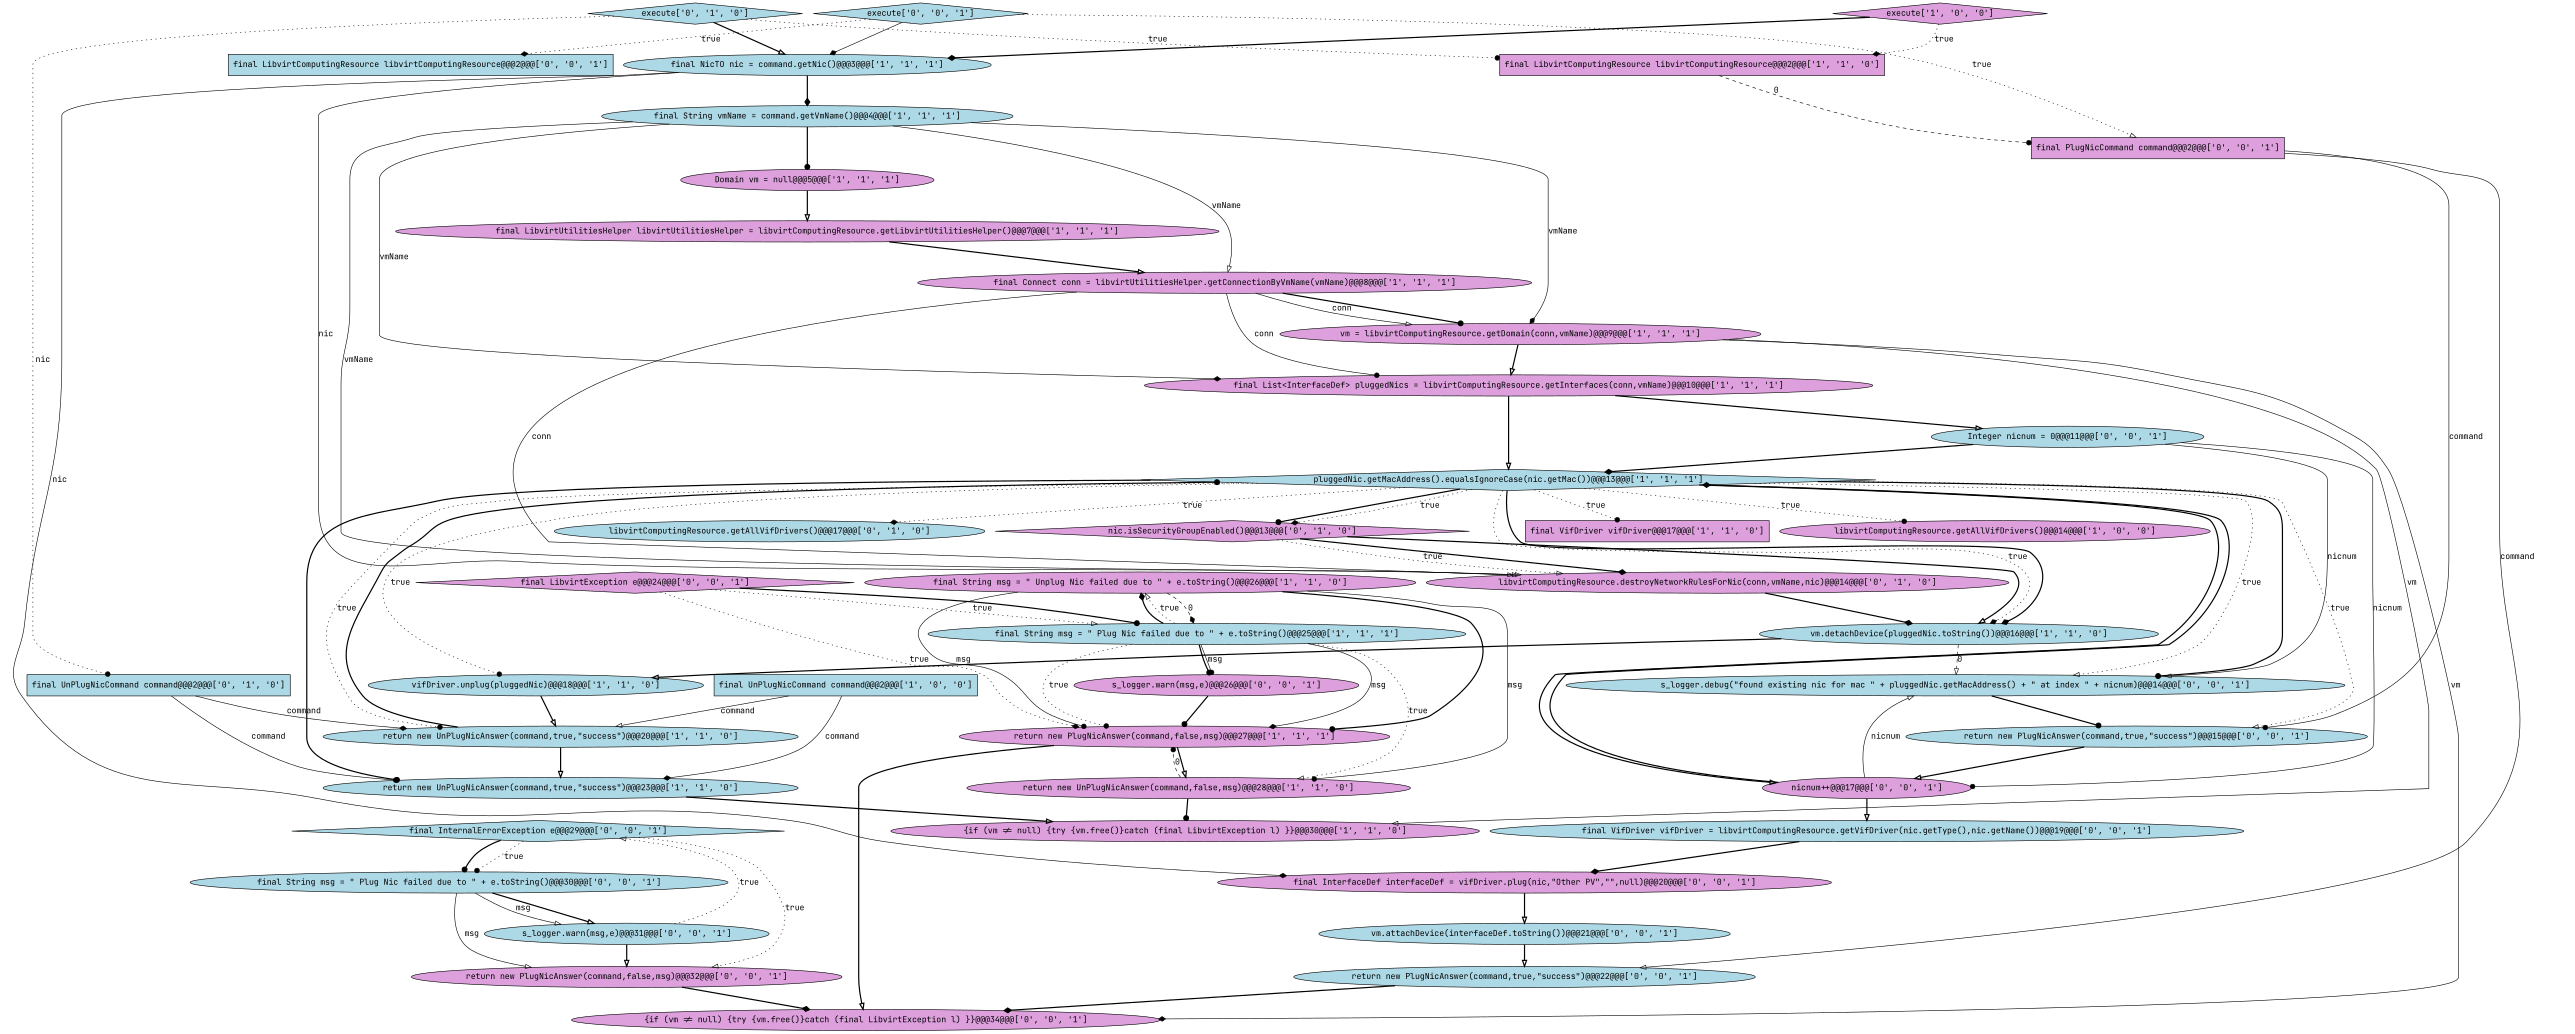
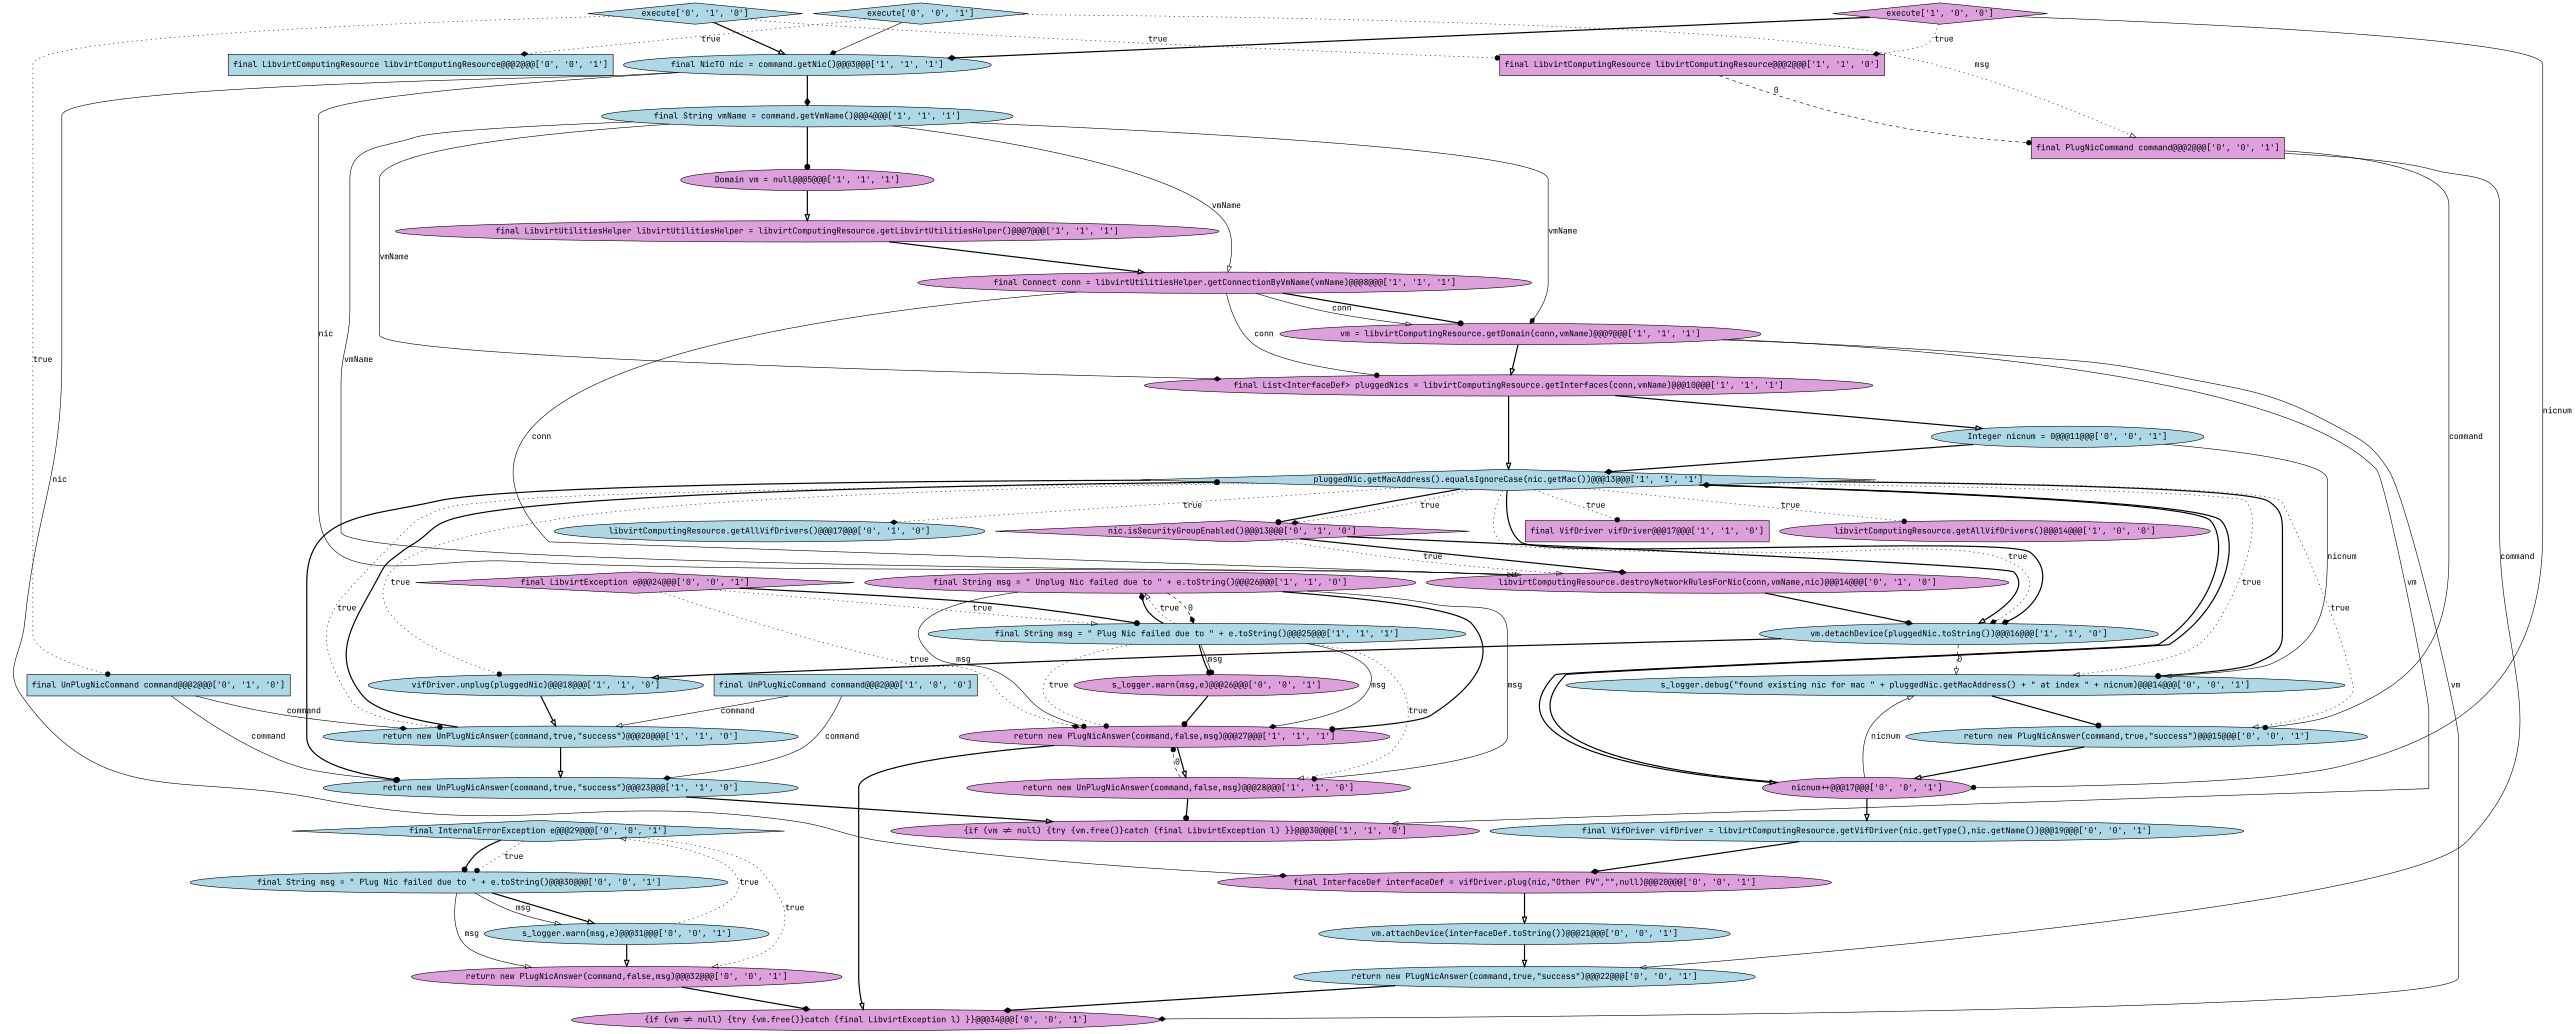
edge "execute['0', '0', '1']" -> "final PlugNicCommand command@@@2@@@['0', '0', '1']": label "true" -> "msg"
edge "execute['0', '1', '0']" -> "final UnPlugNicCommand command@@@2@@@['0', '1', '0']": label "nic" -> "true"
edge "Integer nicnum = 0@@@11@@@['0', '0', '1']" -> "nicnum++@@@17@@@['0', '0', '1']": now "execute['1', '0', '0']" -> "nicnum++@@@17@@@['0', '0', '1']"
